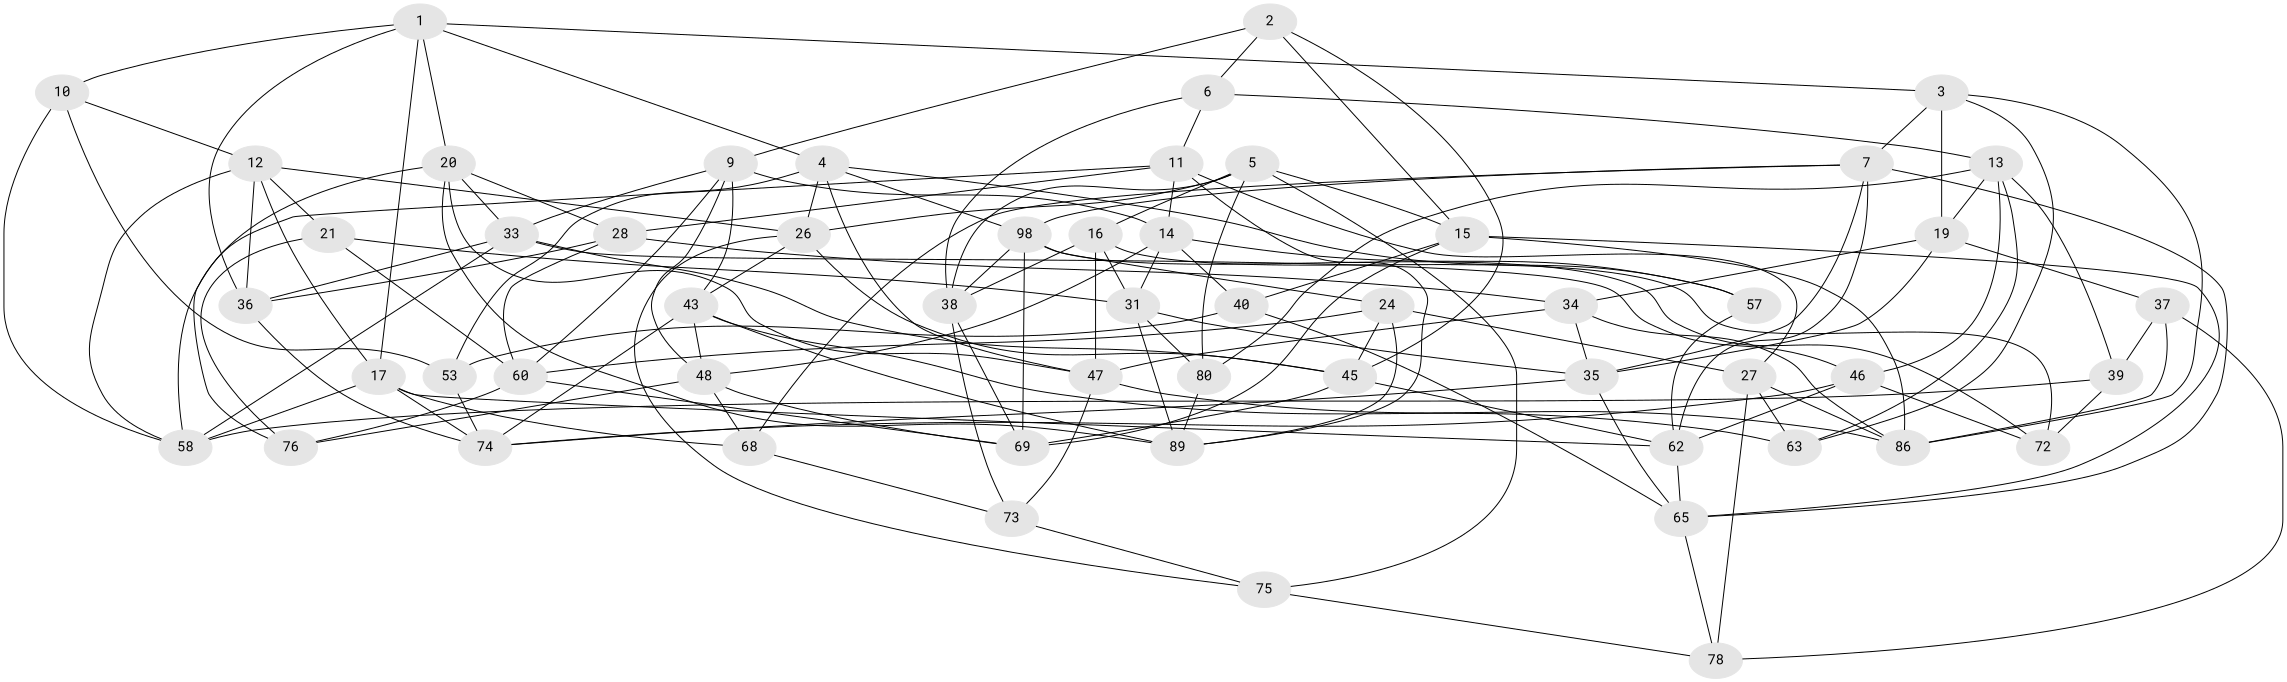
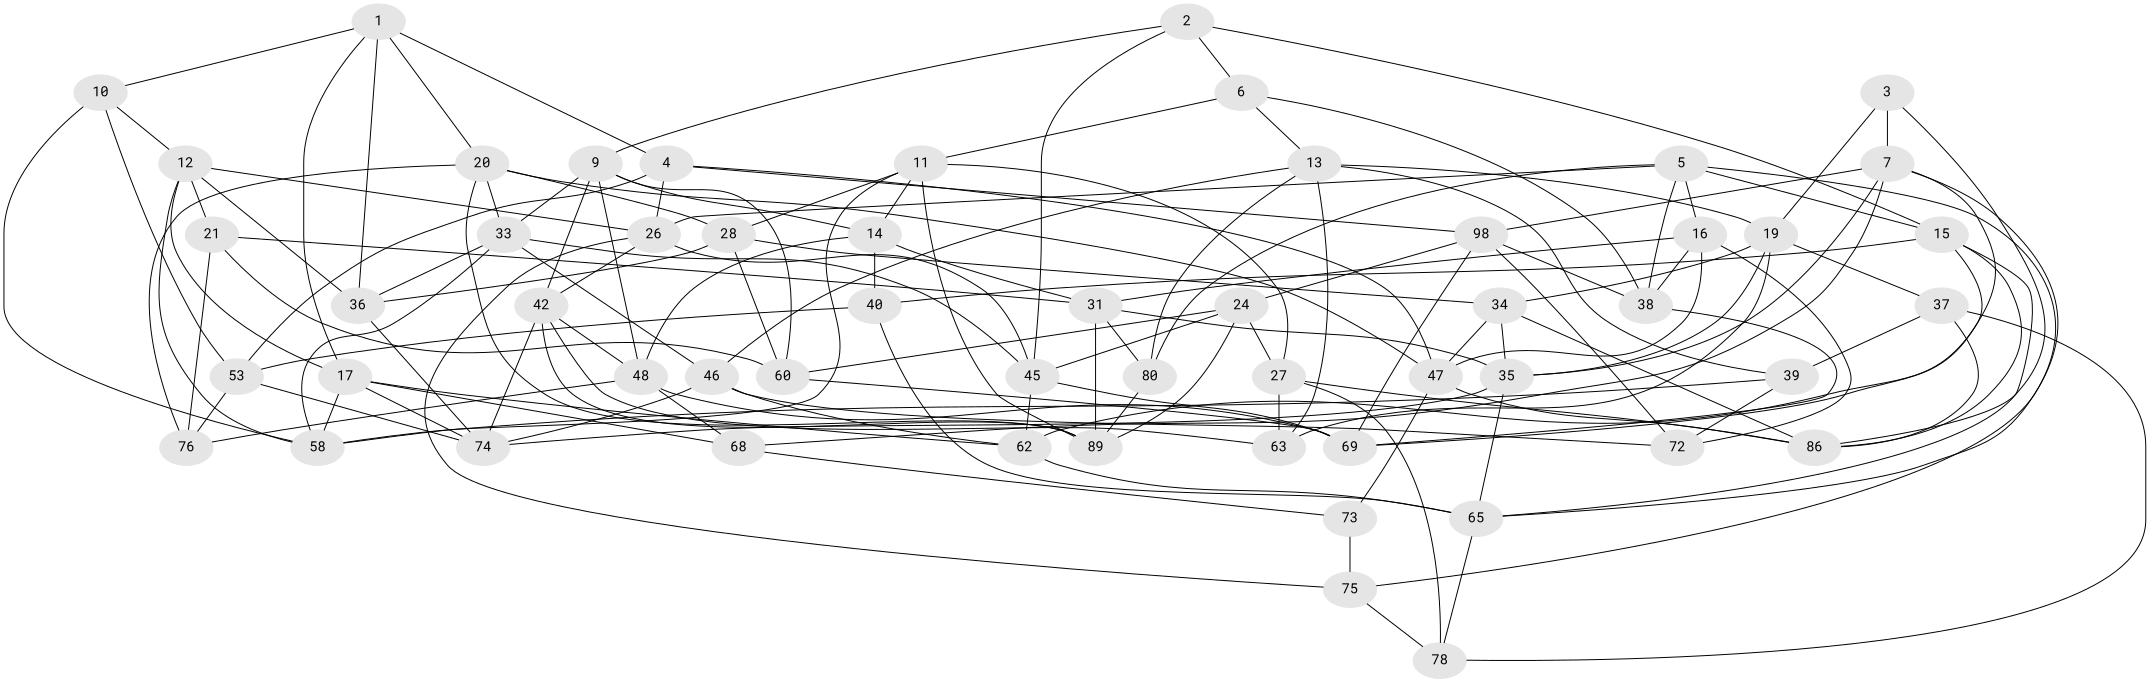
edge "1" -- "3": removed
node "43": label "43" -> "42"
node "57": removed
edge "3" -- "63": now "19" -- "63"
edge "38" -- "73": removed
edge "60" -- "76": now "53" -- "76"
